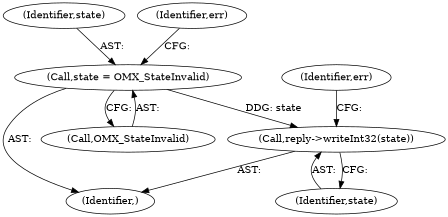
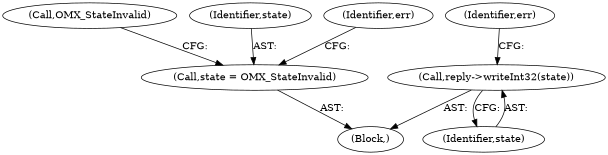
edge "(Call,state = OMX_StateInvalid)" -> "(Call,OMX_StateInvalid)": removed, label "CFG:"
edge "(Call,state = OMX_StateInvalid)" -> "(Call,reply->writeInt32(state))": removed, label "DDG: state"
edge "(Call,OMX_StateInvalid)" -> "(Call,state = OMX_StateInvalid)": label "AST: " -> "CFG: "
node "(Identifier,)": label "(Identifier,)" -> "(Block,)"
